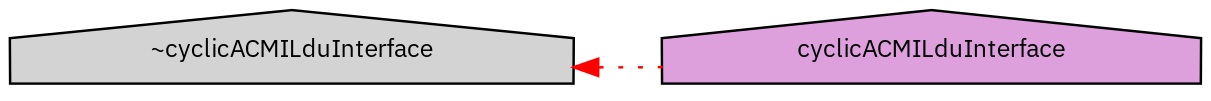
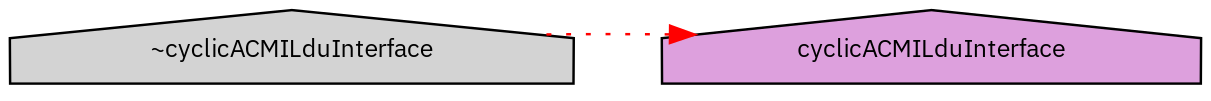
edge "cyclicACMILduInterface" -> "~cyclicACMILduInterface": reversed
